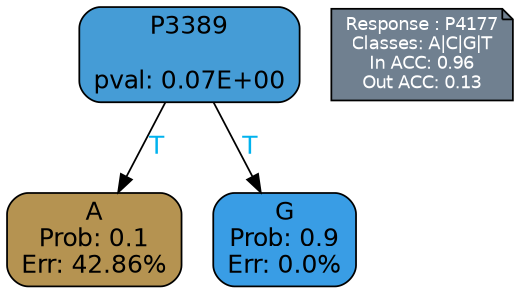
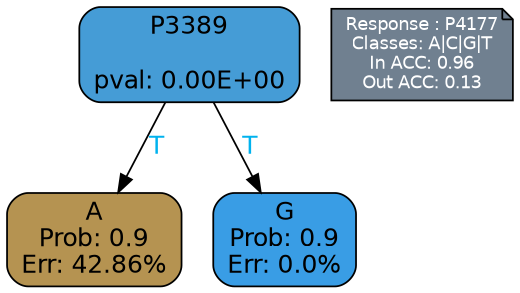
node "P3389 pval: 0.07E+00": label "P3389 pval: 0.07E+00" -> "P3389 pval: 0.00E+00"
node "A Prob: 0.1 Err: 42.86%": label "A Prob: 0.1 Err: 42.86%" -> "A Prob: 0.9 Err: 42.86%"
